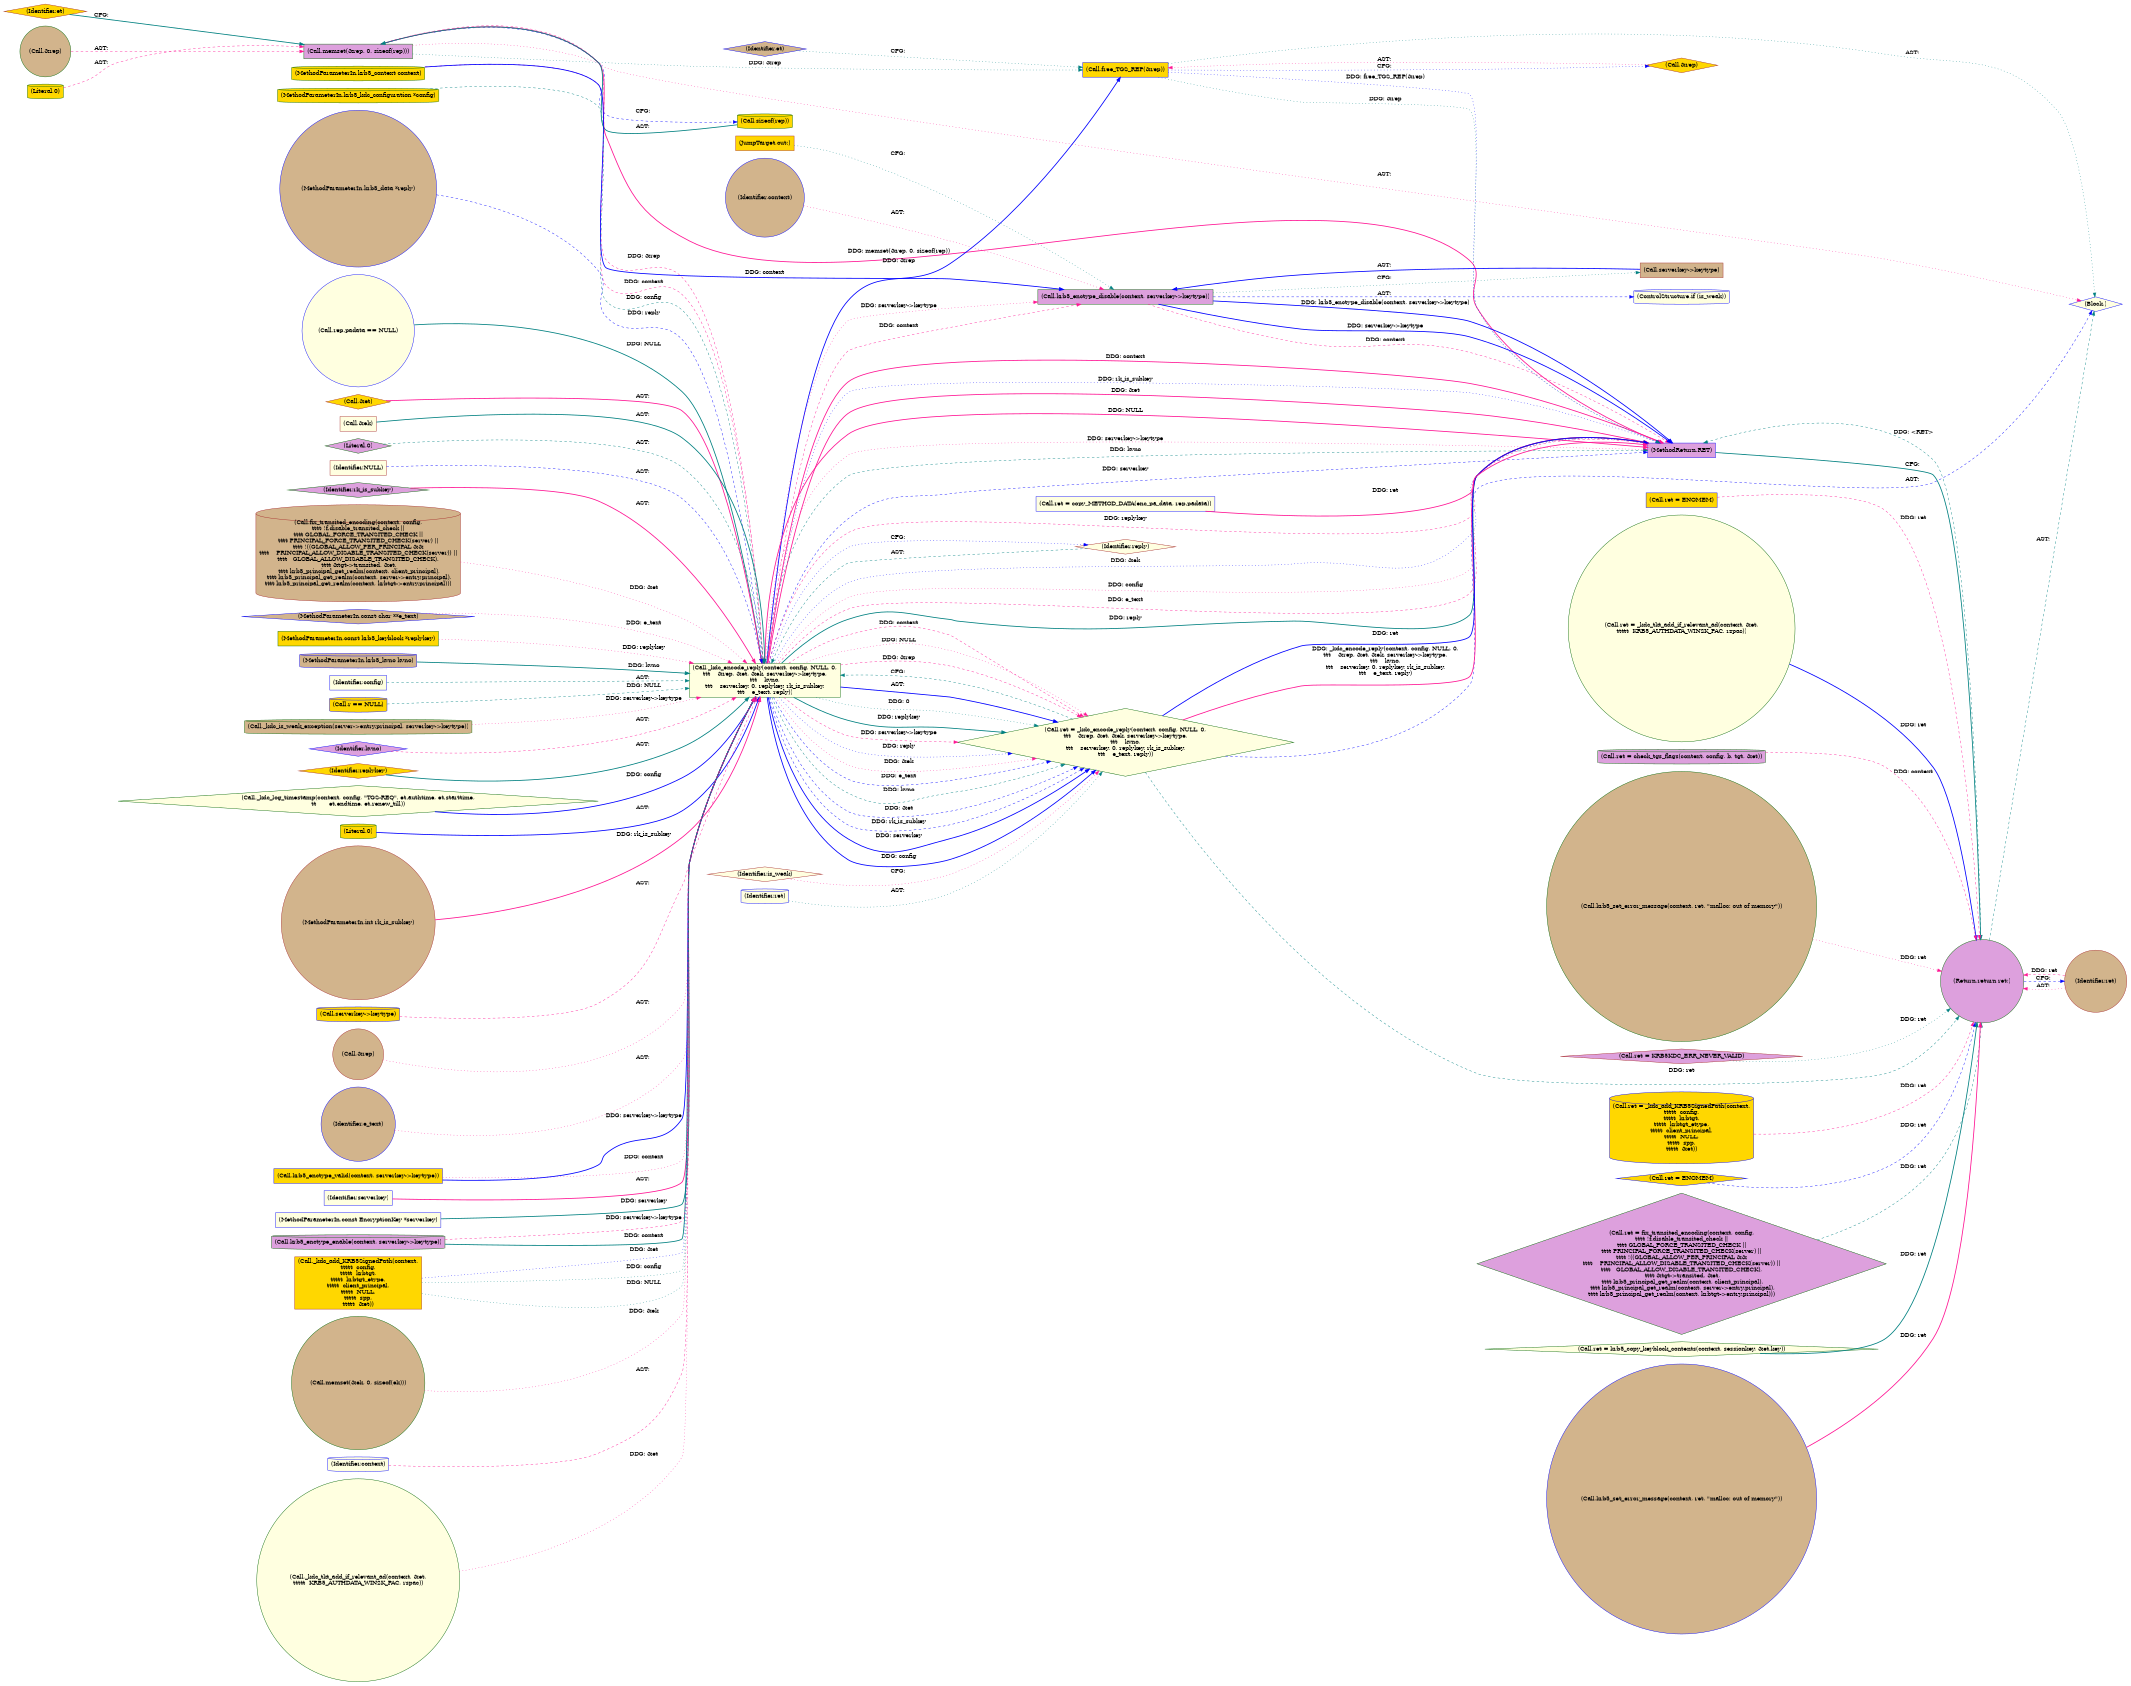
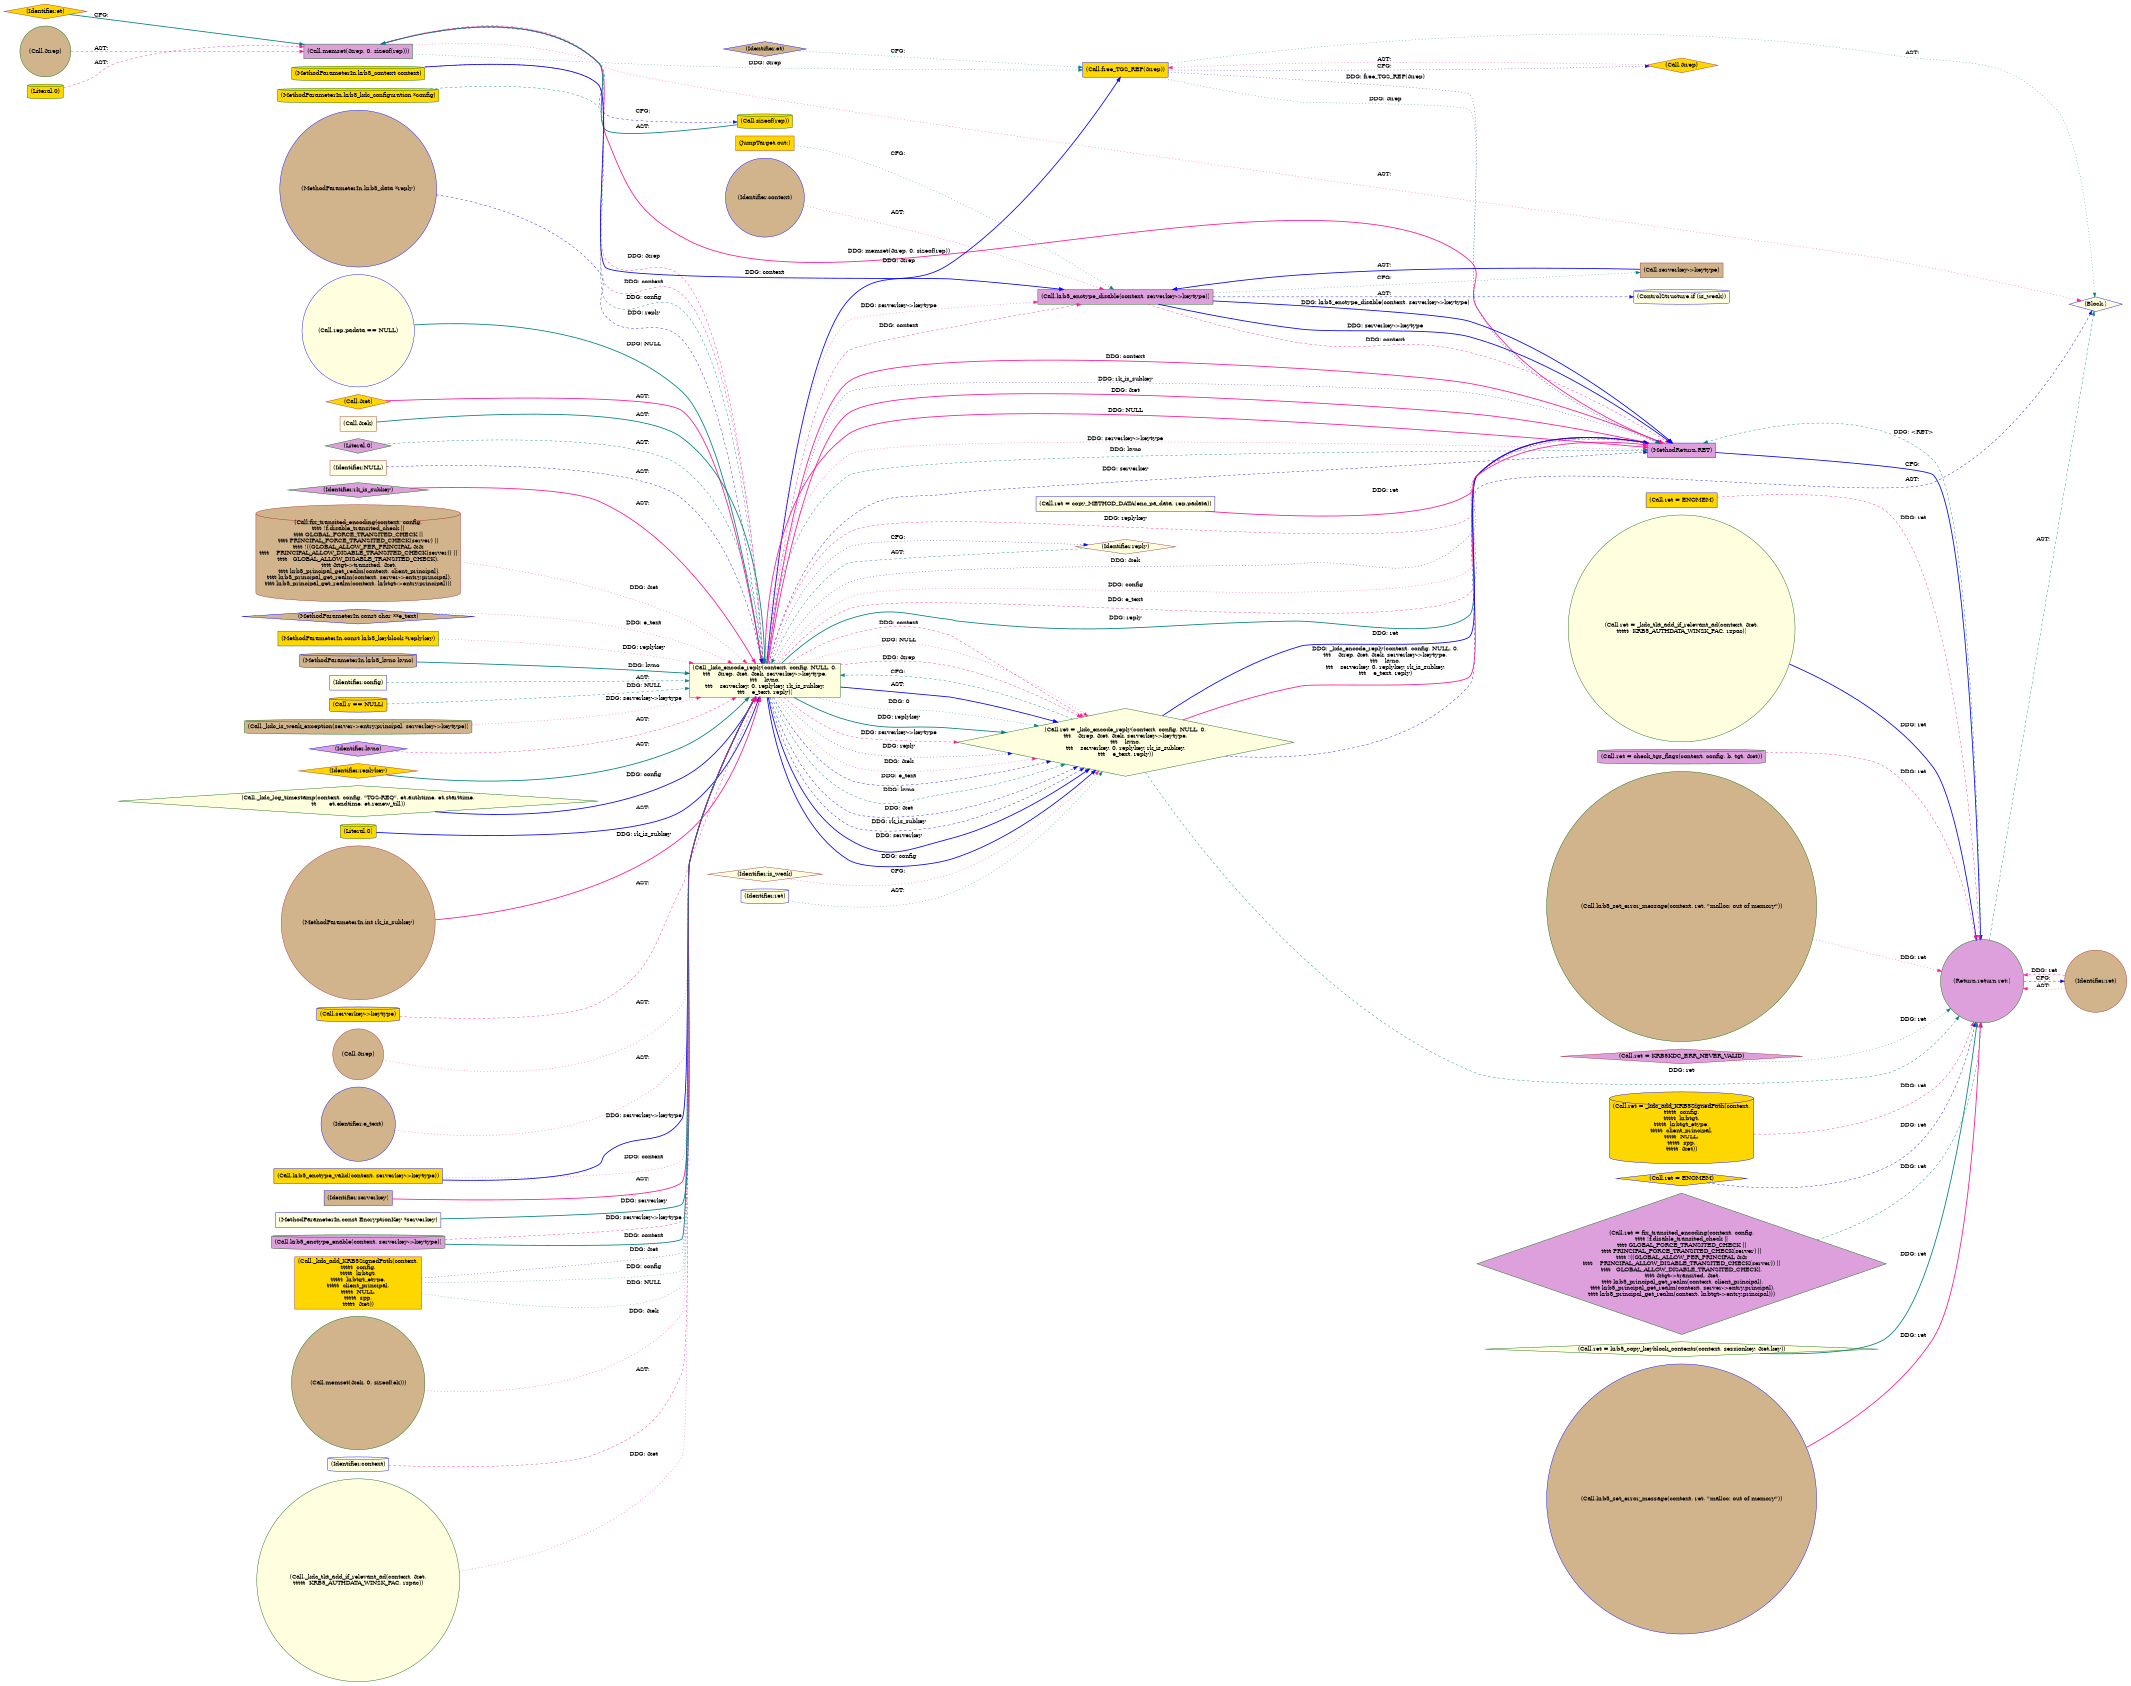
edge "(MethodReturn,RET)" -> "(Return,return ret;)": color teal -> blue
edge "(Call,ret = check_tgs_flags(context, config, b, tgt, &et))" -> "(Return,return ret;)": label "DDG: context" -> "DDG: ret"
node "(Identifier,serverkey)": fillcolor lightyellow -> tan
